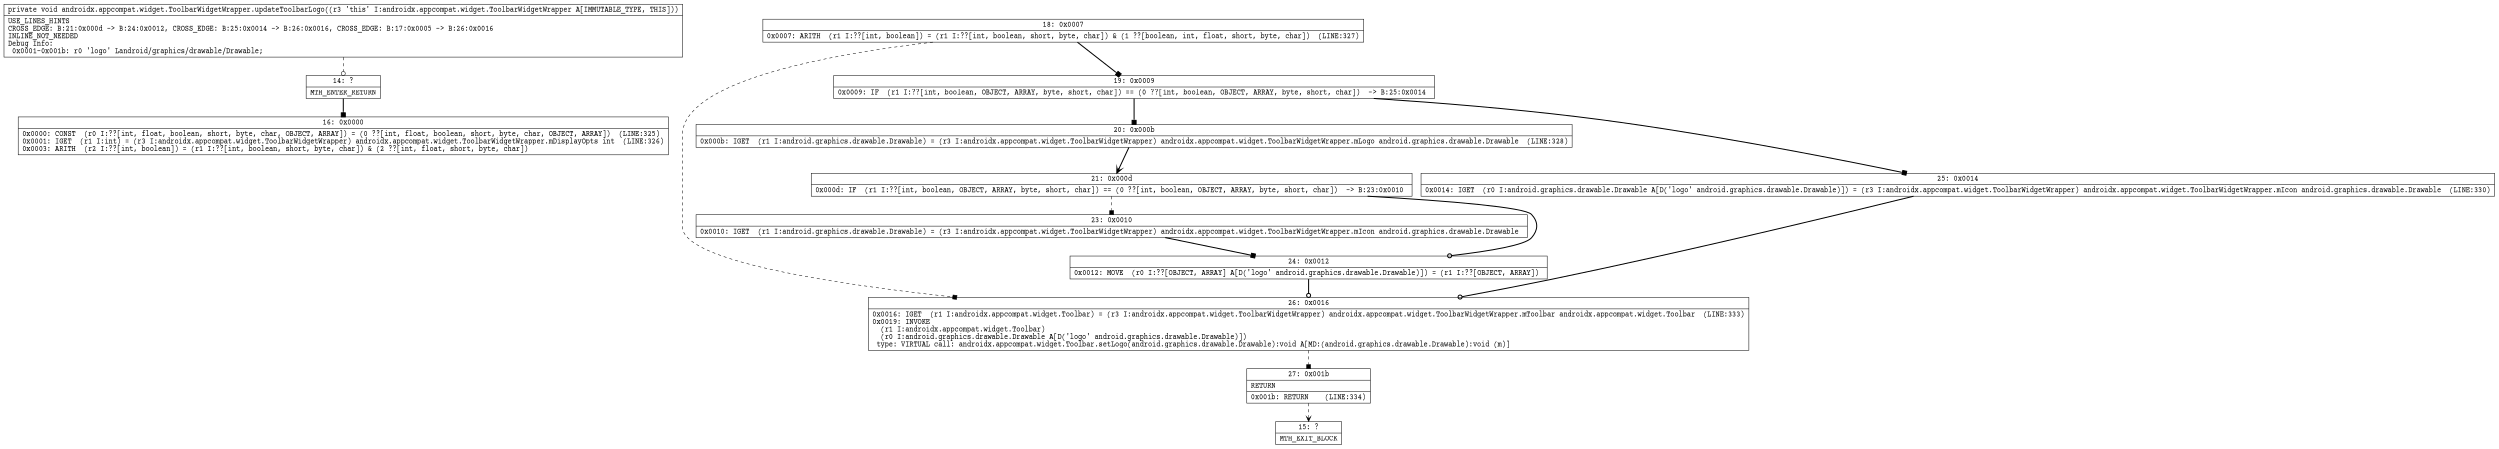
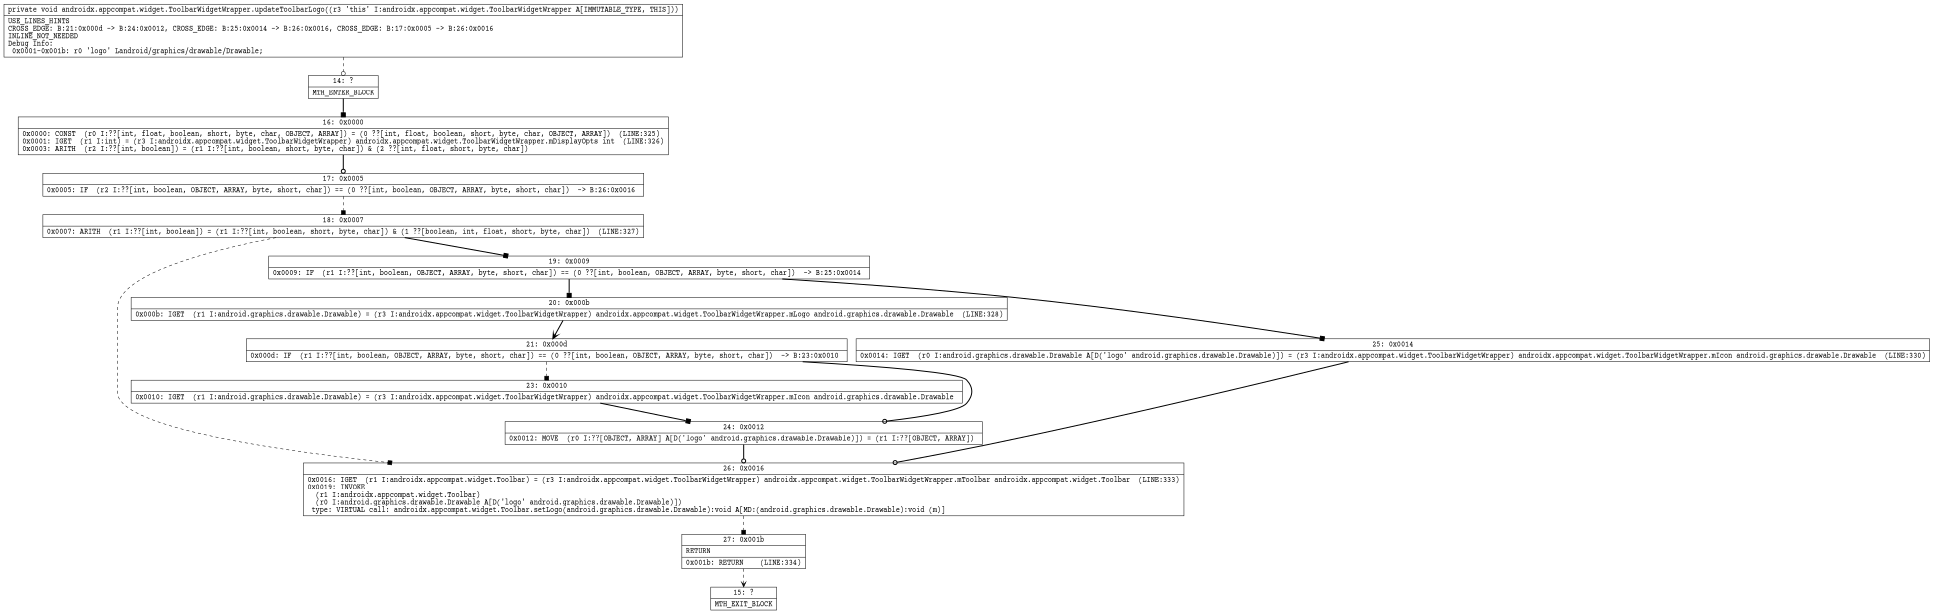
node "14: ?": text "MTH_ENTER_RETURN" -> "MTH_ENTER_BLOCK"
node "17: 0x0005": added
